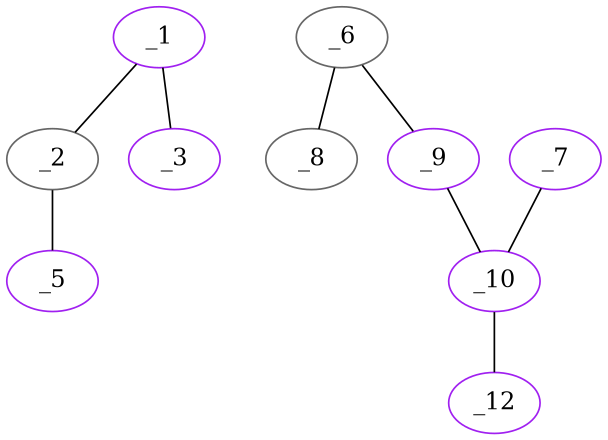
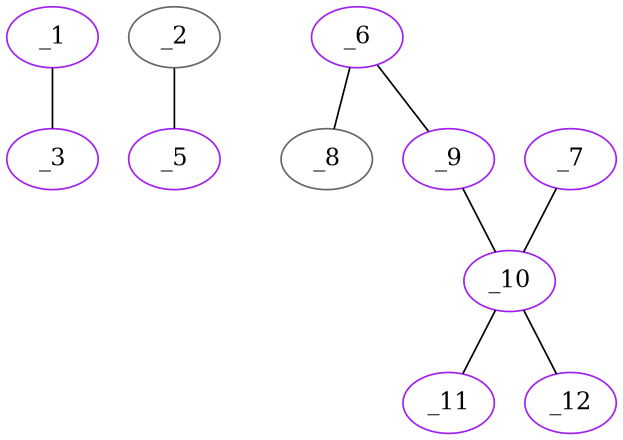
node "_6": color gray40 -> purple
edge "_1" -- "_2": removed
node "_11": added
